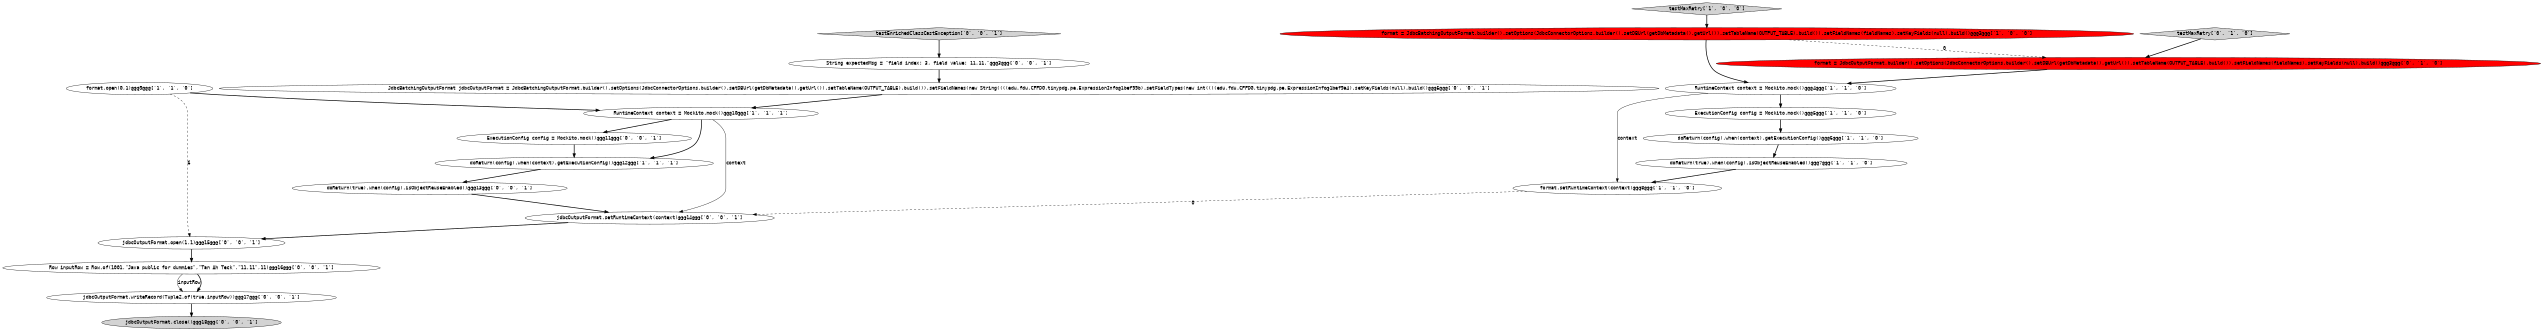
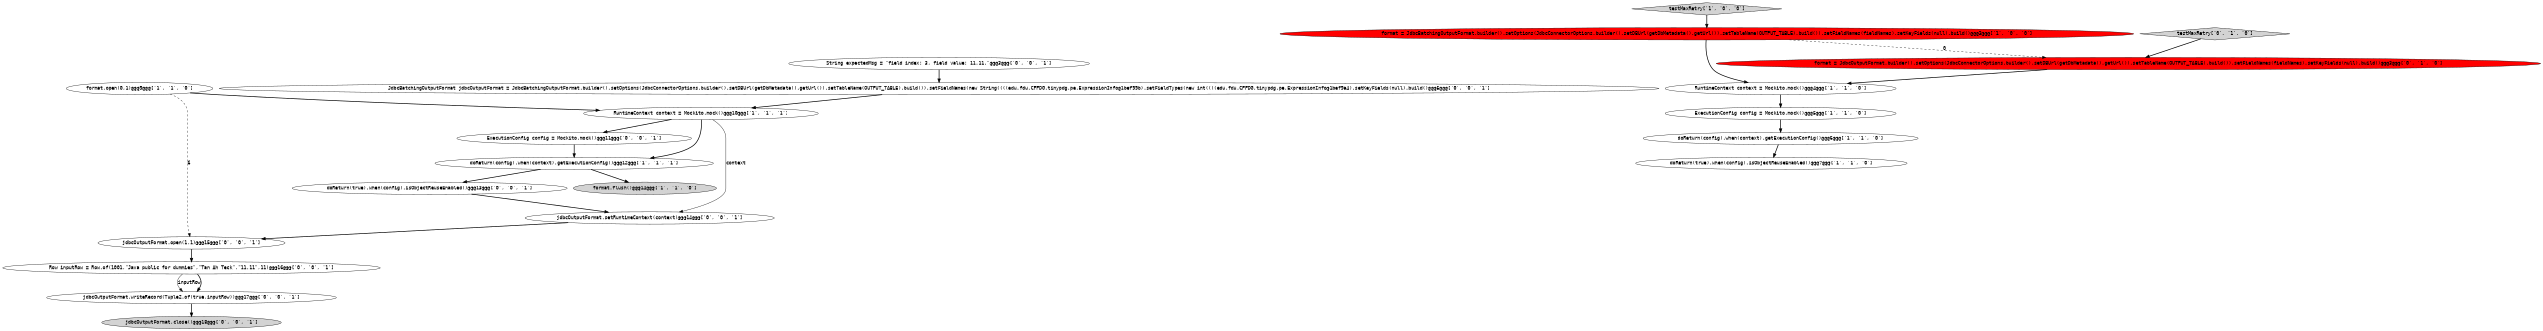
node "testEnrichedClassCastException['0', '0', '1']": removed
node "format.flush()@@@14@@@['1', '1', '0']": added
node "format.setRuntimeContext(context)@@@8@@@['1', '1', '0']": removed
